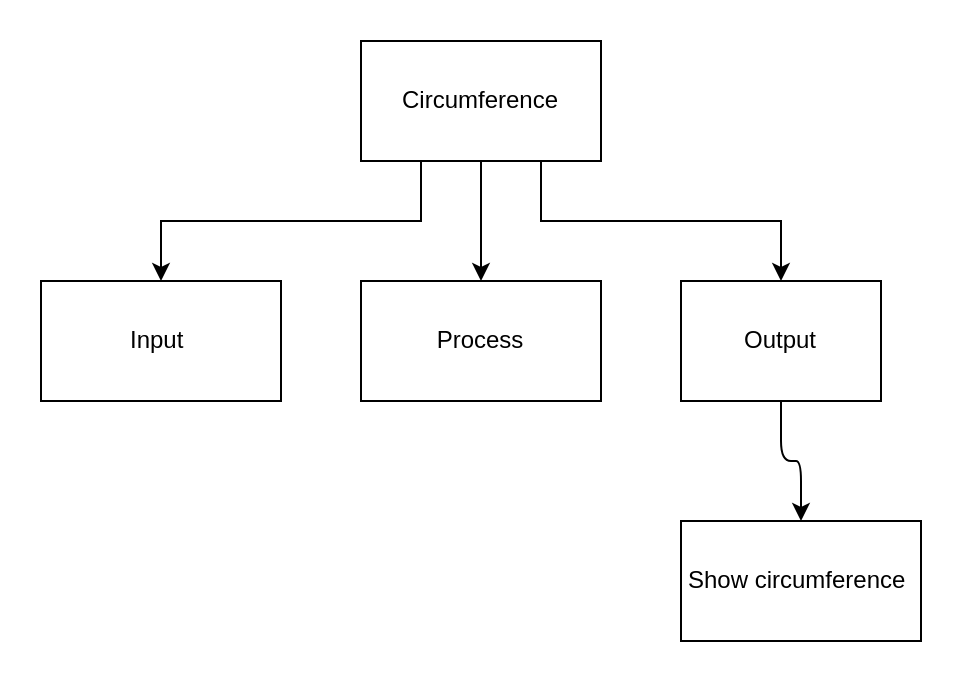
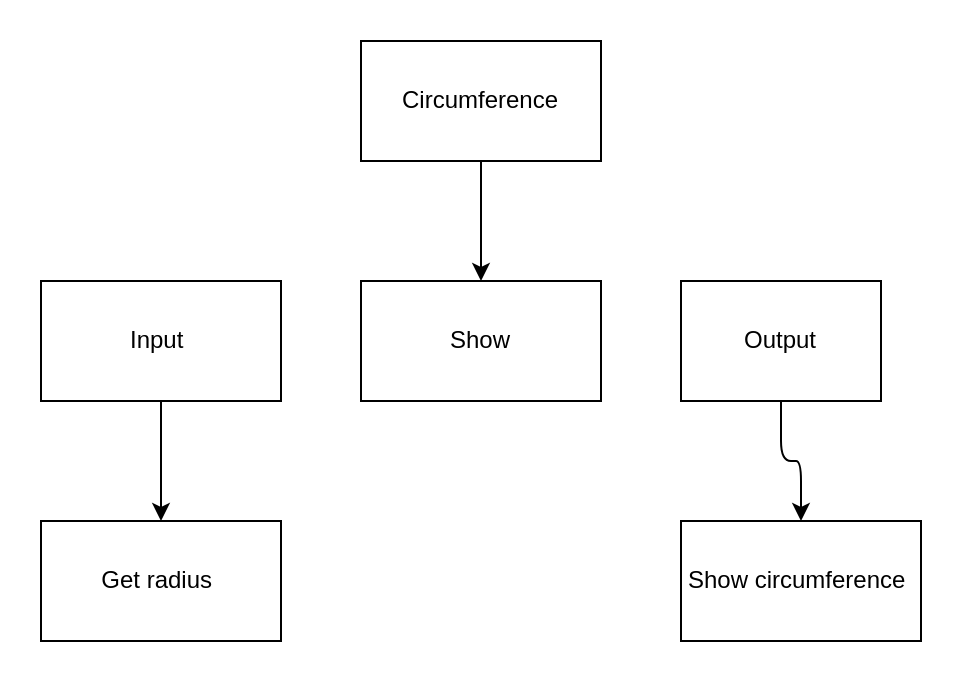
edge "Circumference" -> "Input": removed
edge "Circumference" -> "Output": removed
node "Process": label "Process" -> "Show"
edge "Input" -> "Get radius": added
node "Get radius": added
